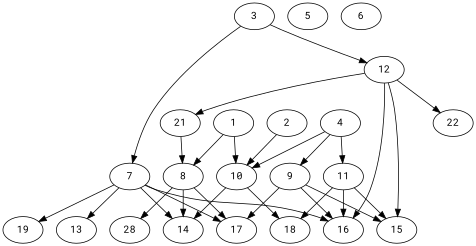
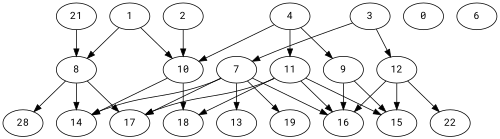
node "5": label "5" -> "0"
edge "12" -> "21": removed
edge "9" -> "17": now "11" -> "17"
